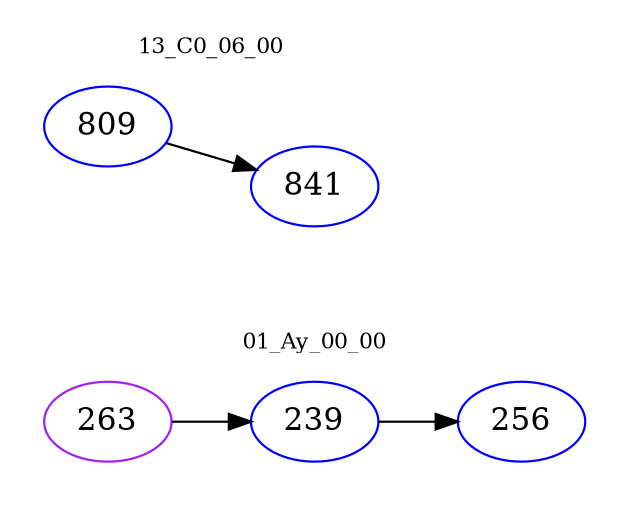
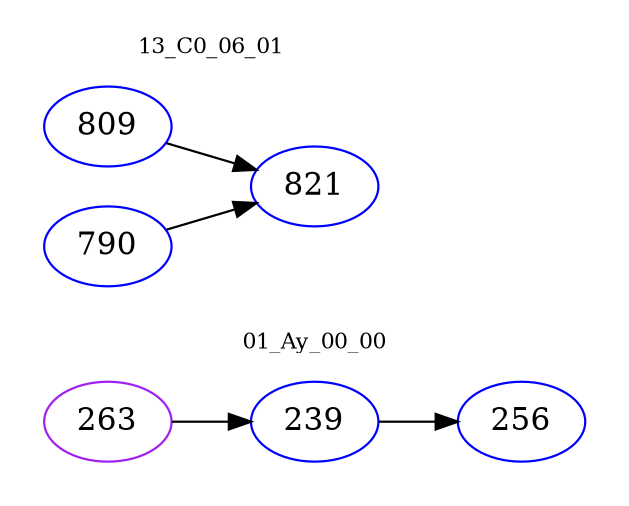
cluster "13_C0_06_00": label "13_C0_06_00" -> "13_C0_06_01"
node "841": label "841" -> "821"
node "790": added
